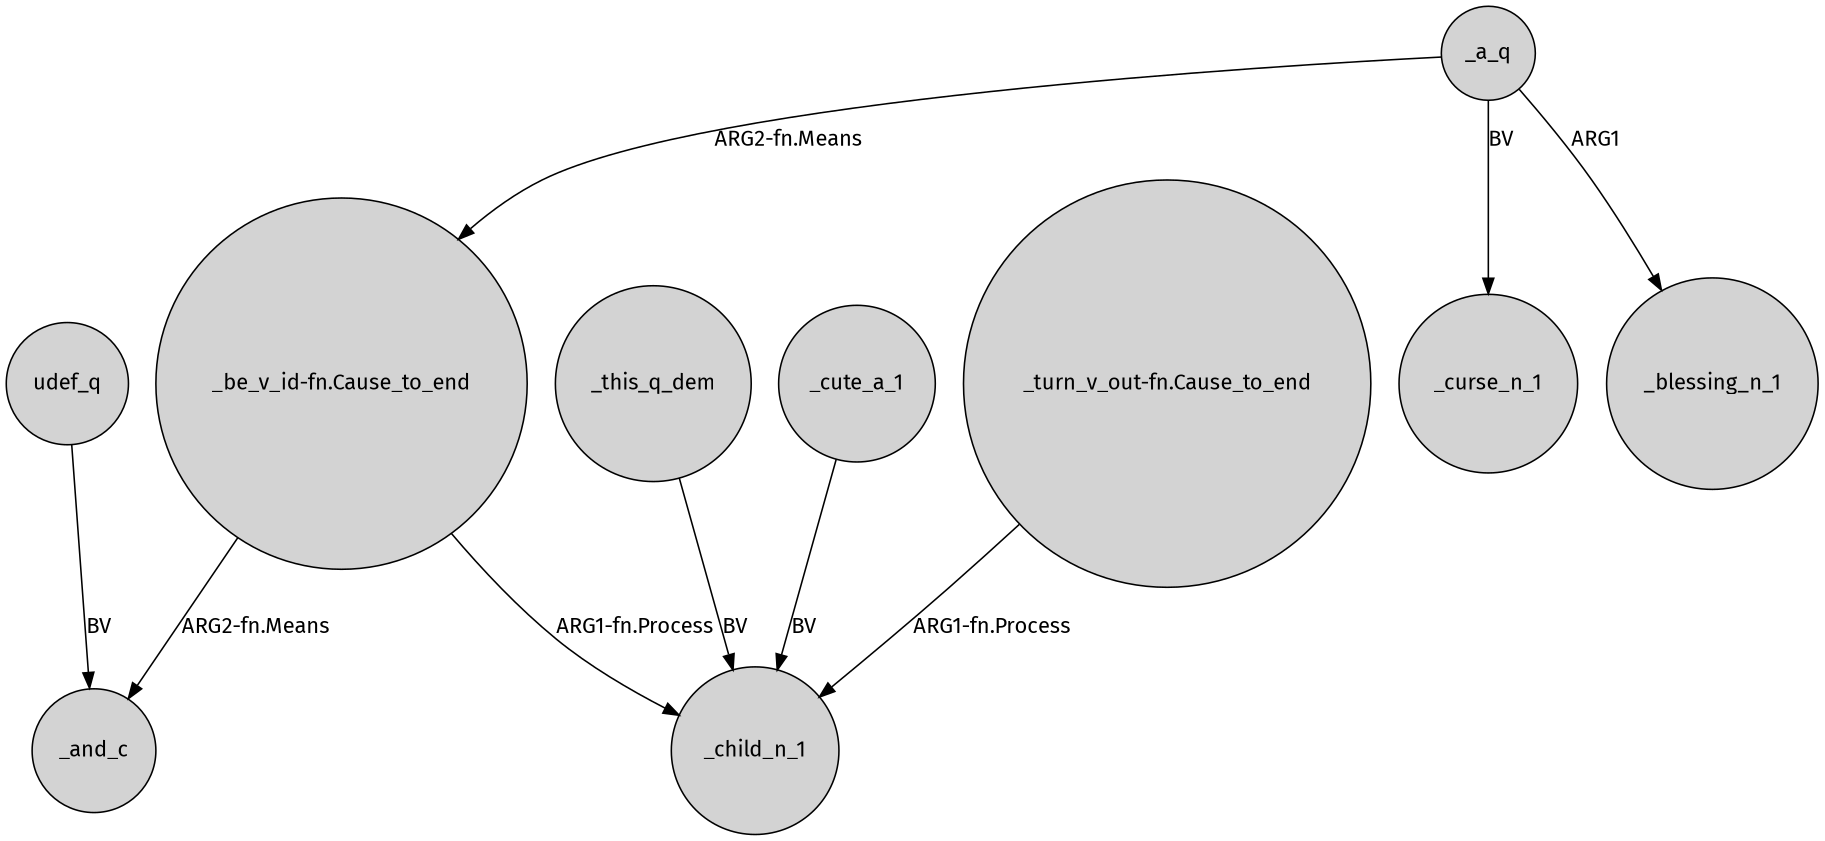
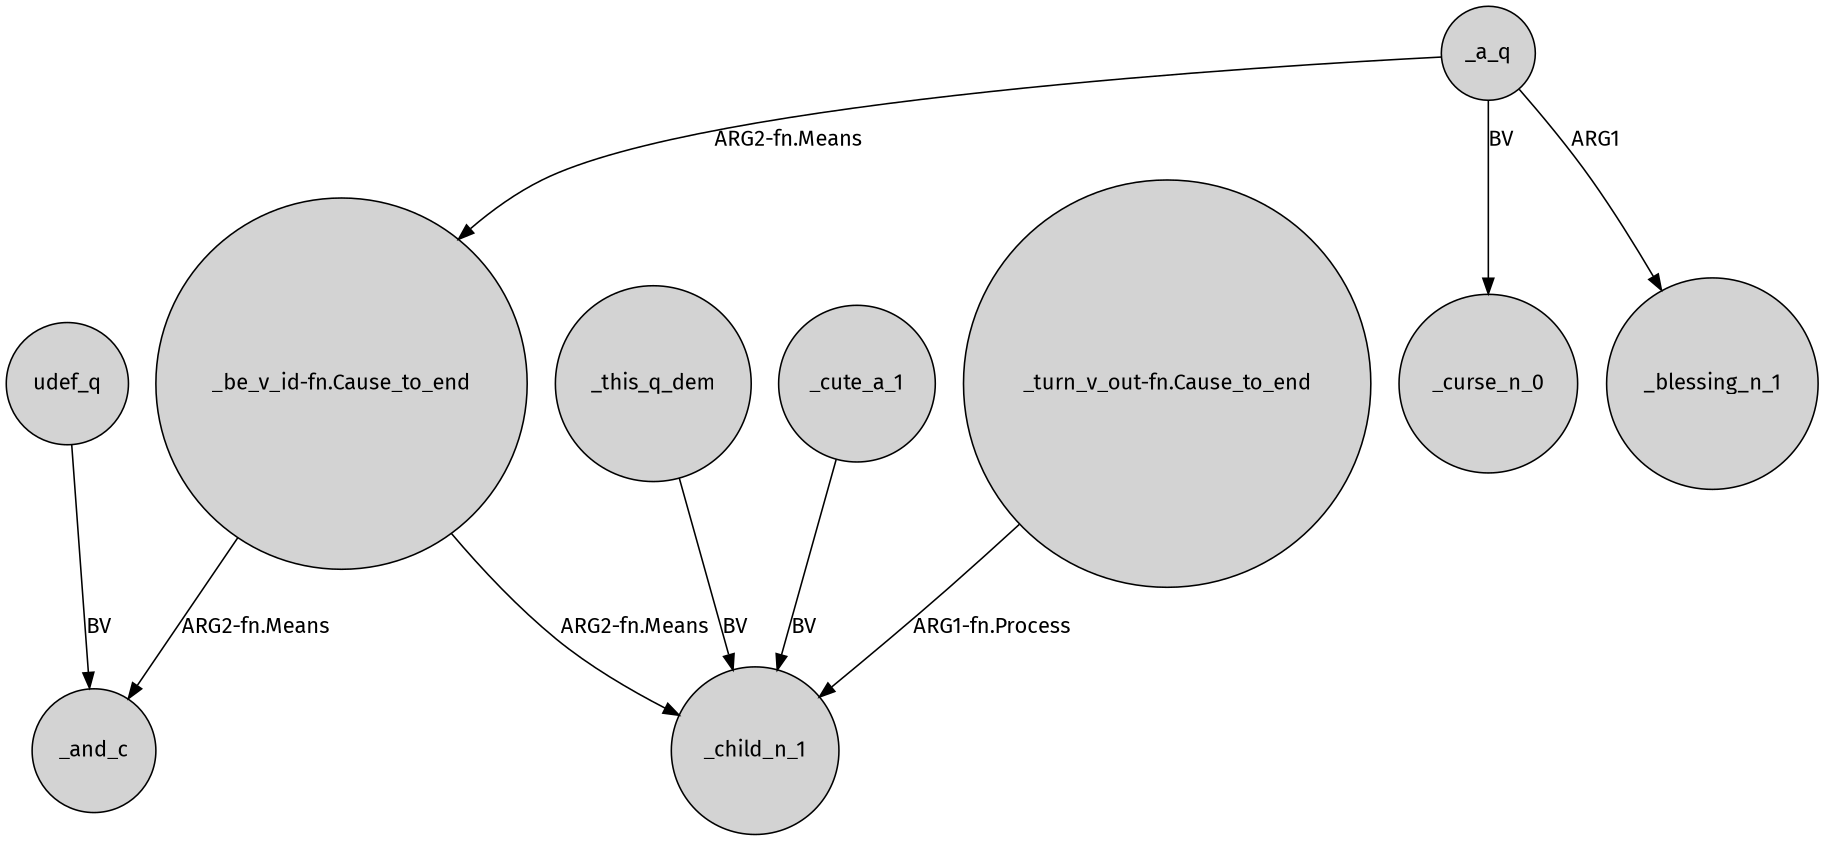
node "_curse_n_1": label "_curse_n_1" -> "_curse_n_0"
edge "_be_v_id-fn.Cause_to_end" -> "_child_n_1": label "ARG1-fn.Process" -> "ARG2-fn.Means"
